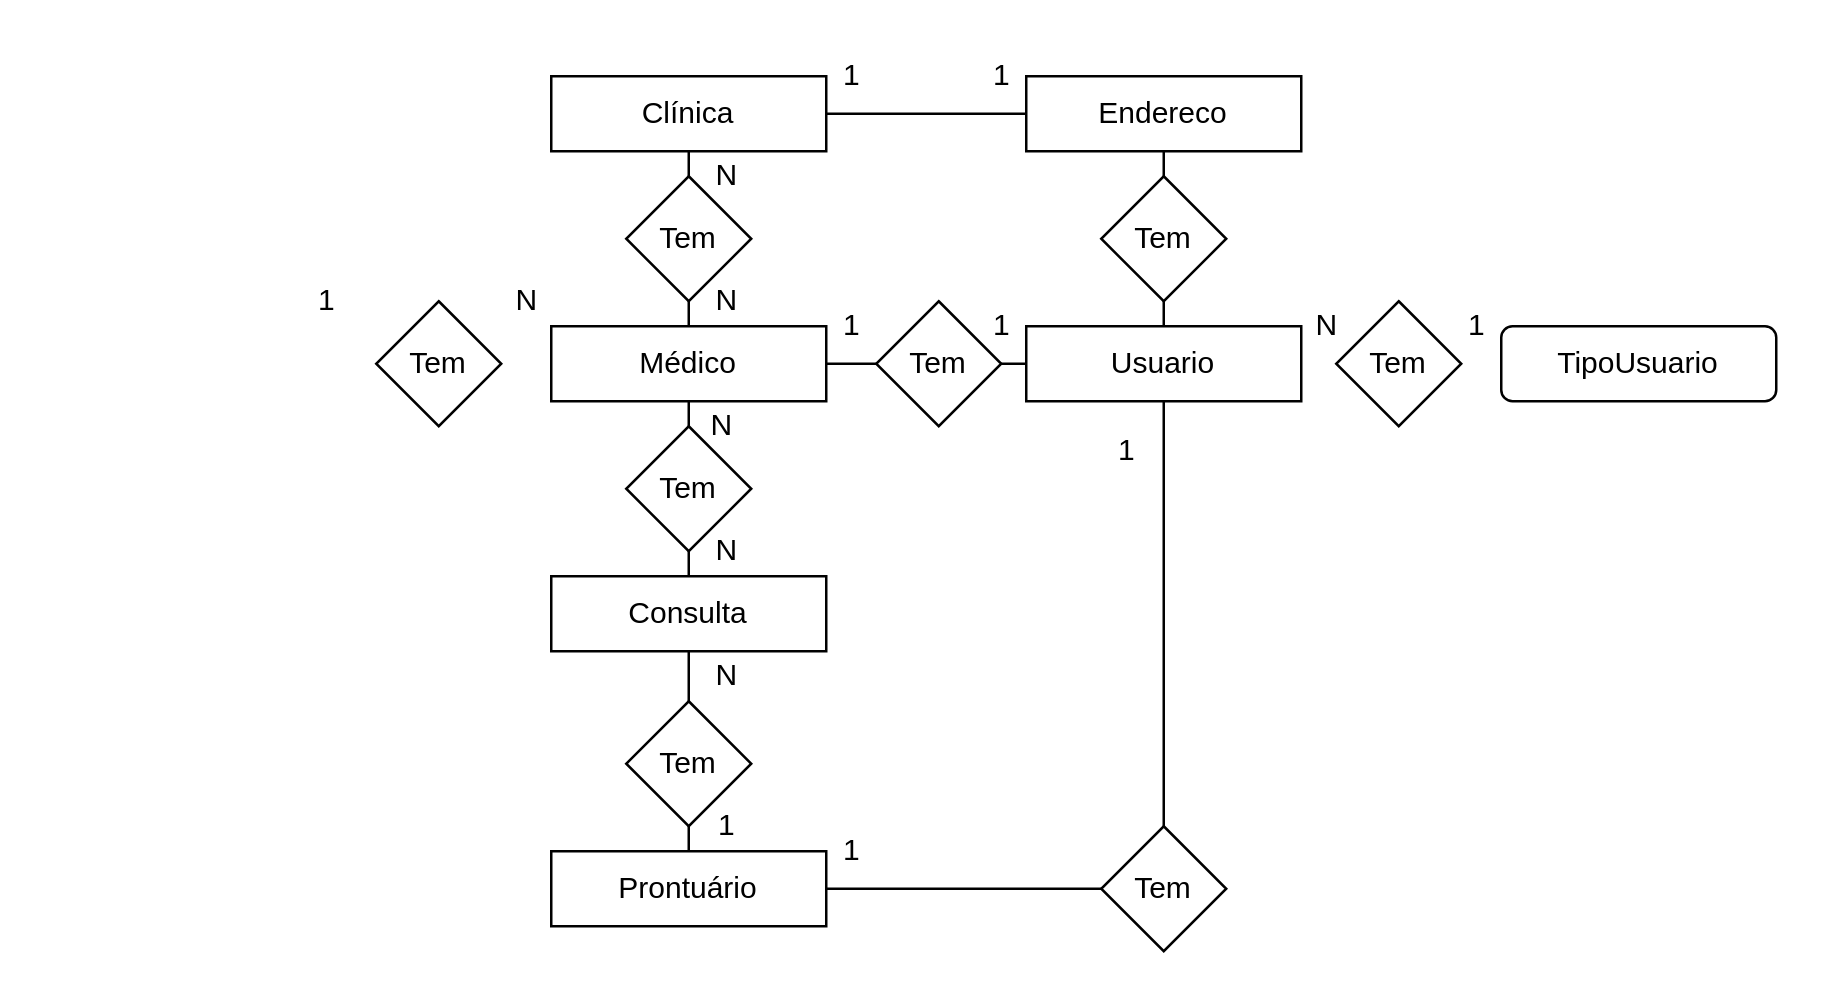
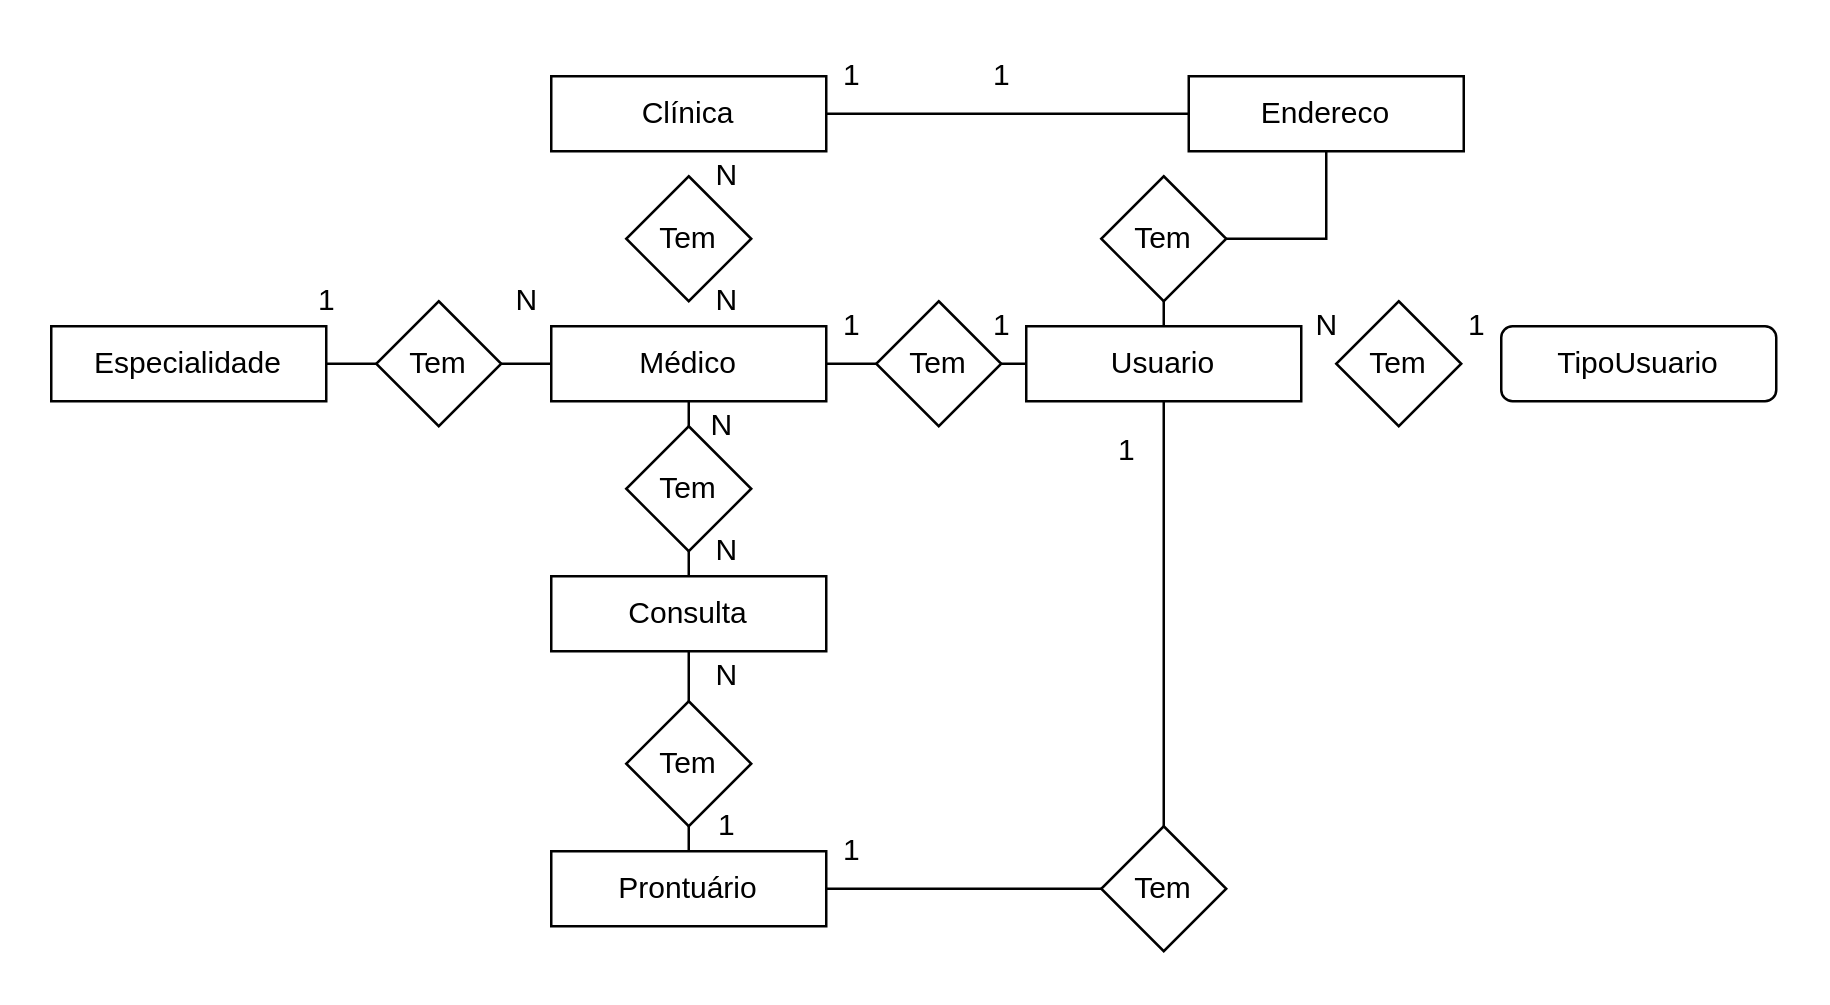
node "Endereco": moved (1164, 114) -> (1326, 114)
edge "Clínica" -- "Médico": removed
node "Especialidade": added
edge "Especialidade" -- "Médico": added
